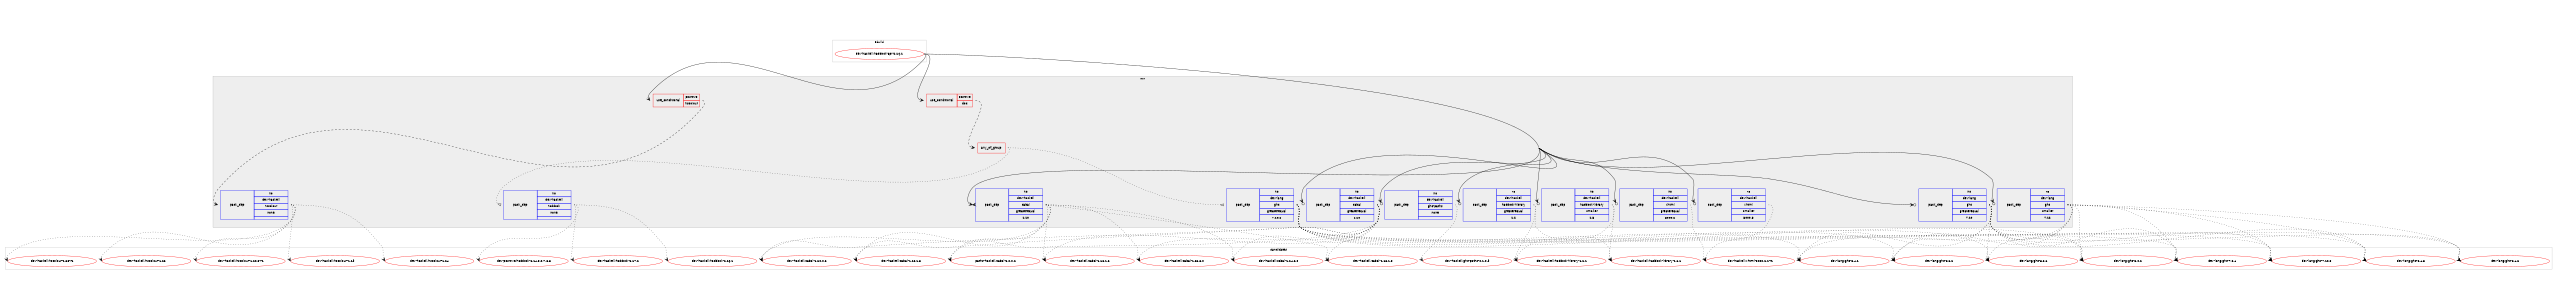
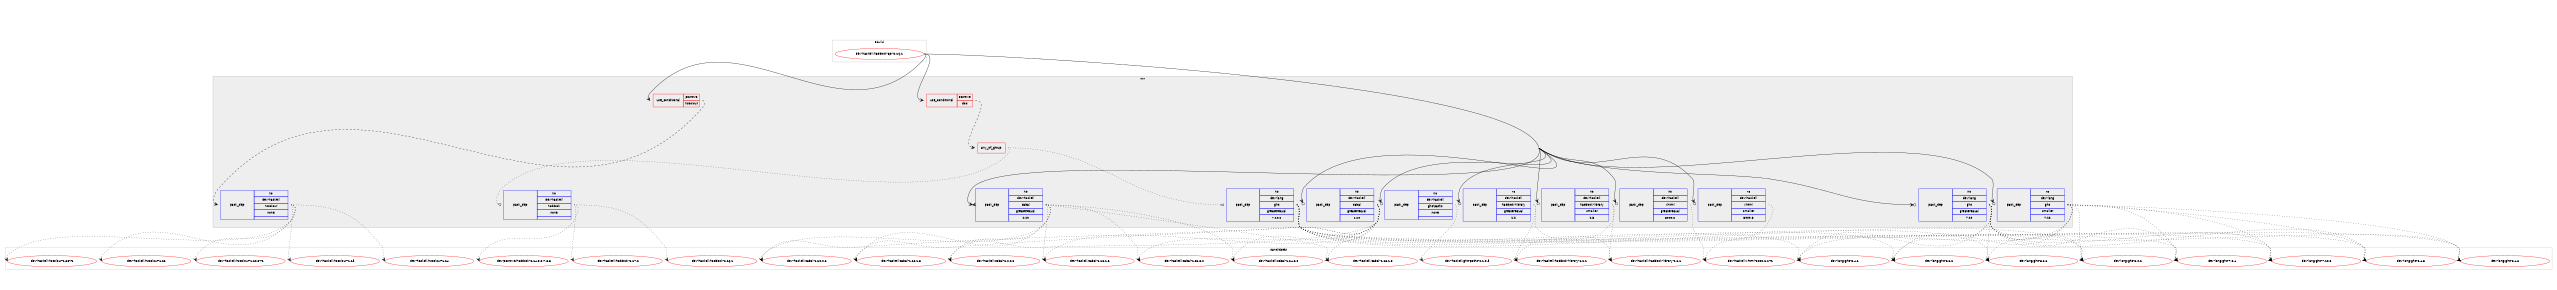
node "paths-haskell/cabal-2.0.0.2": label "paths-haskell/cabal-2.0.0.2" -> "dev-haskell/cabal-2.0.0.2"
